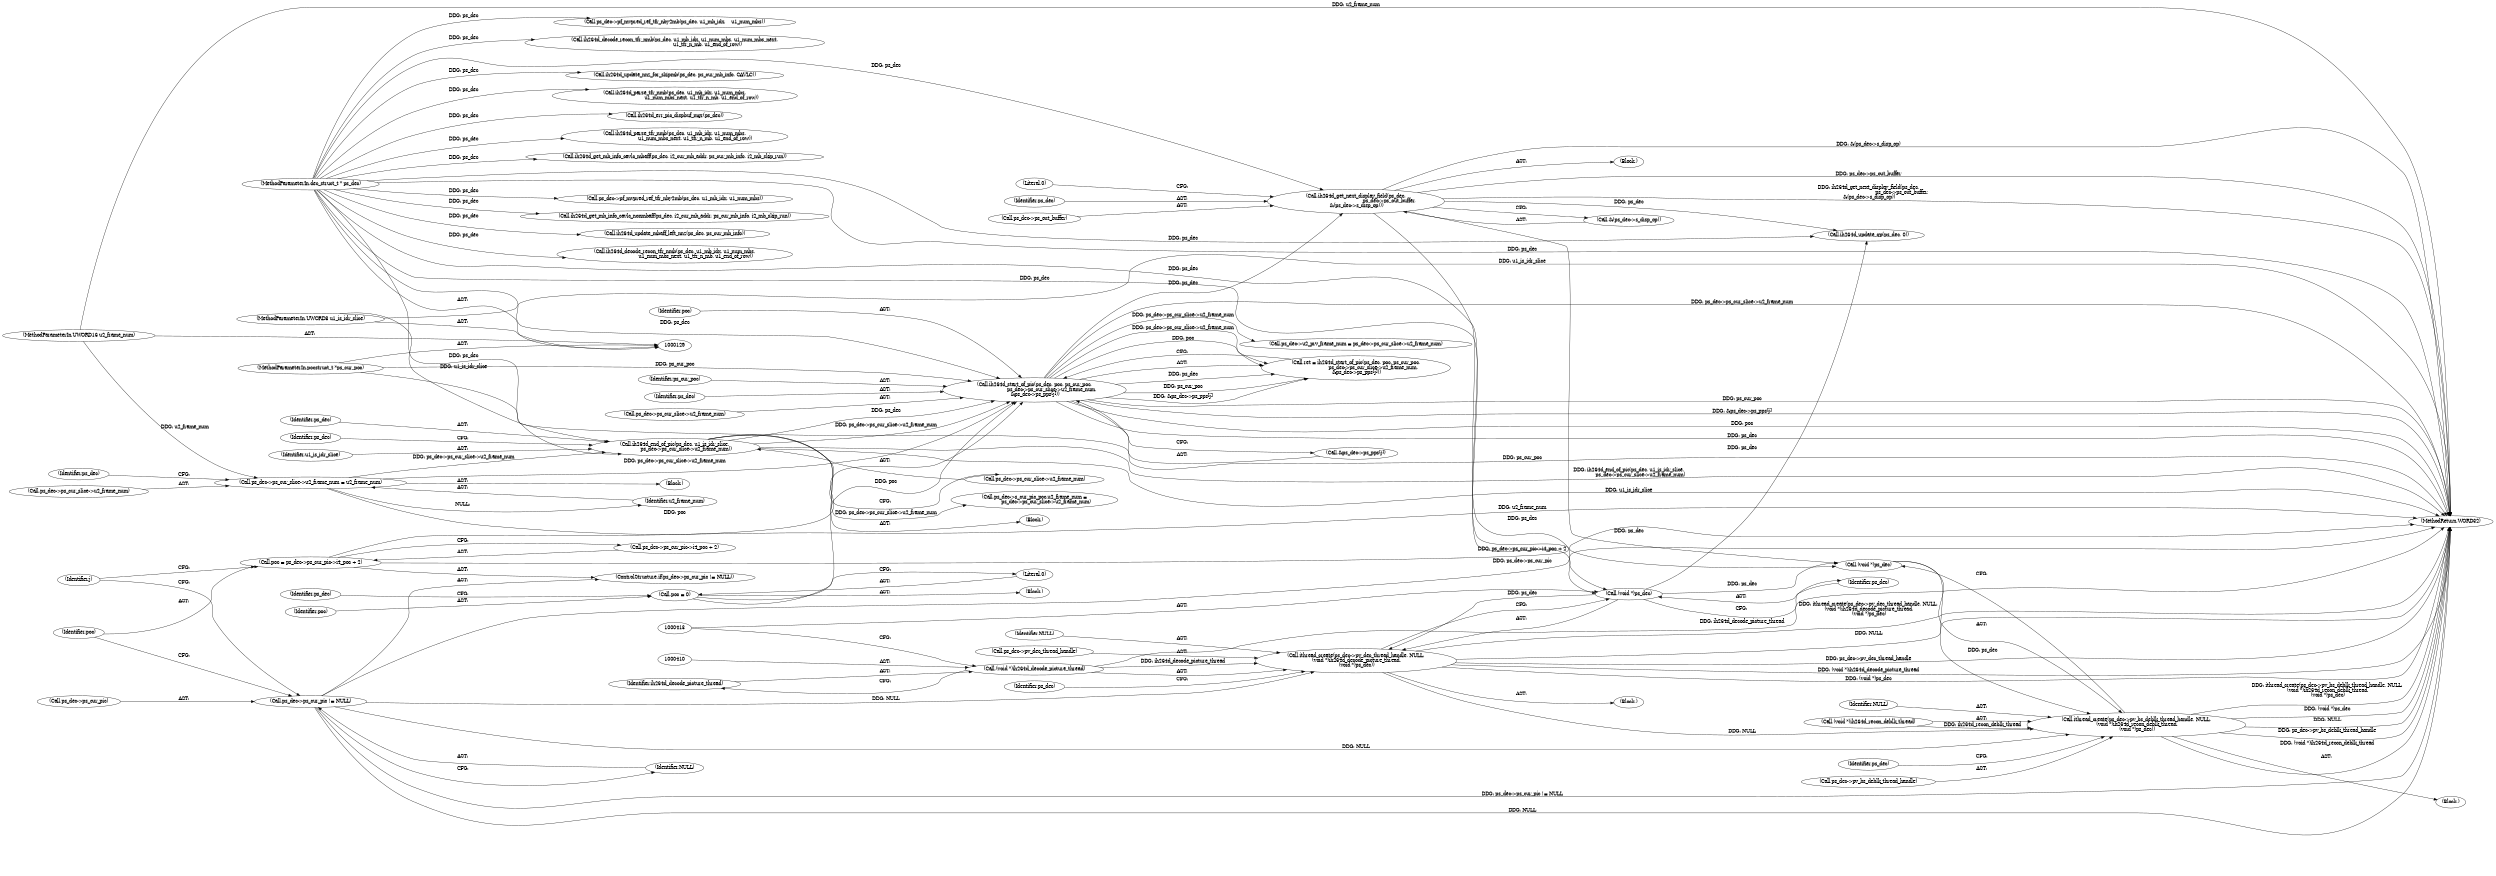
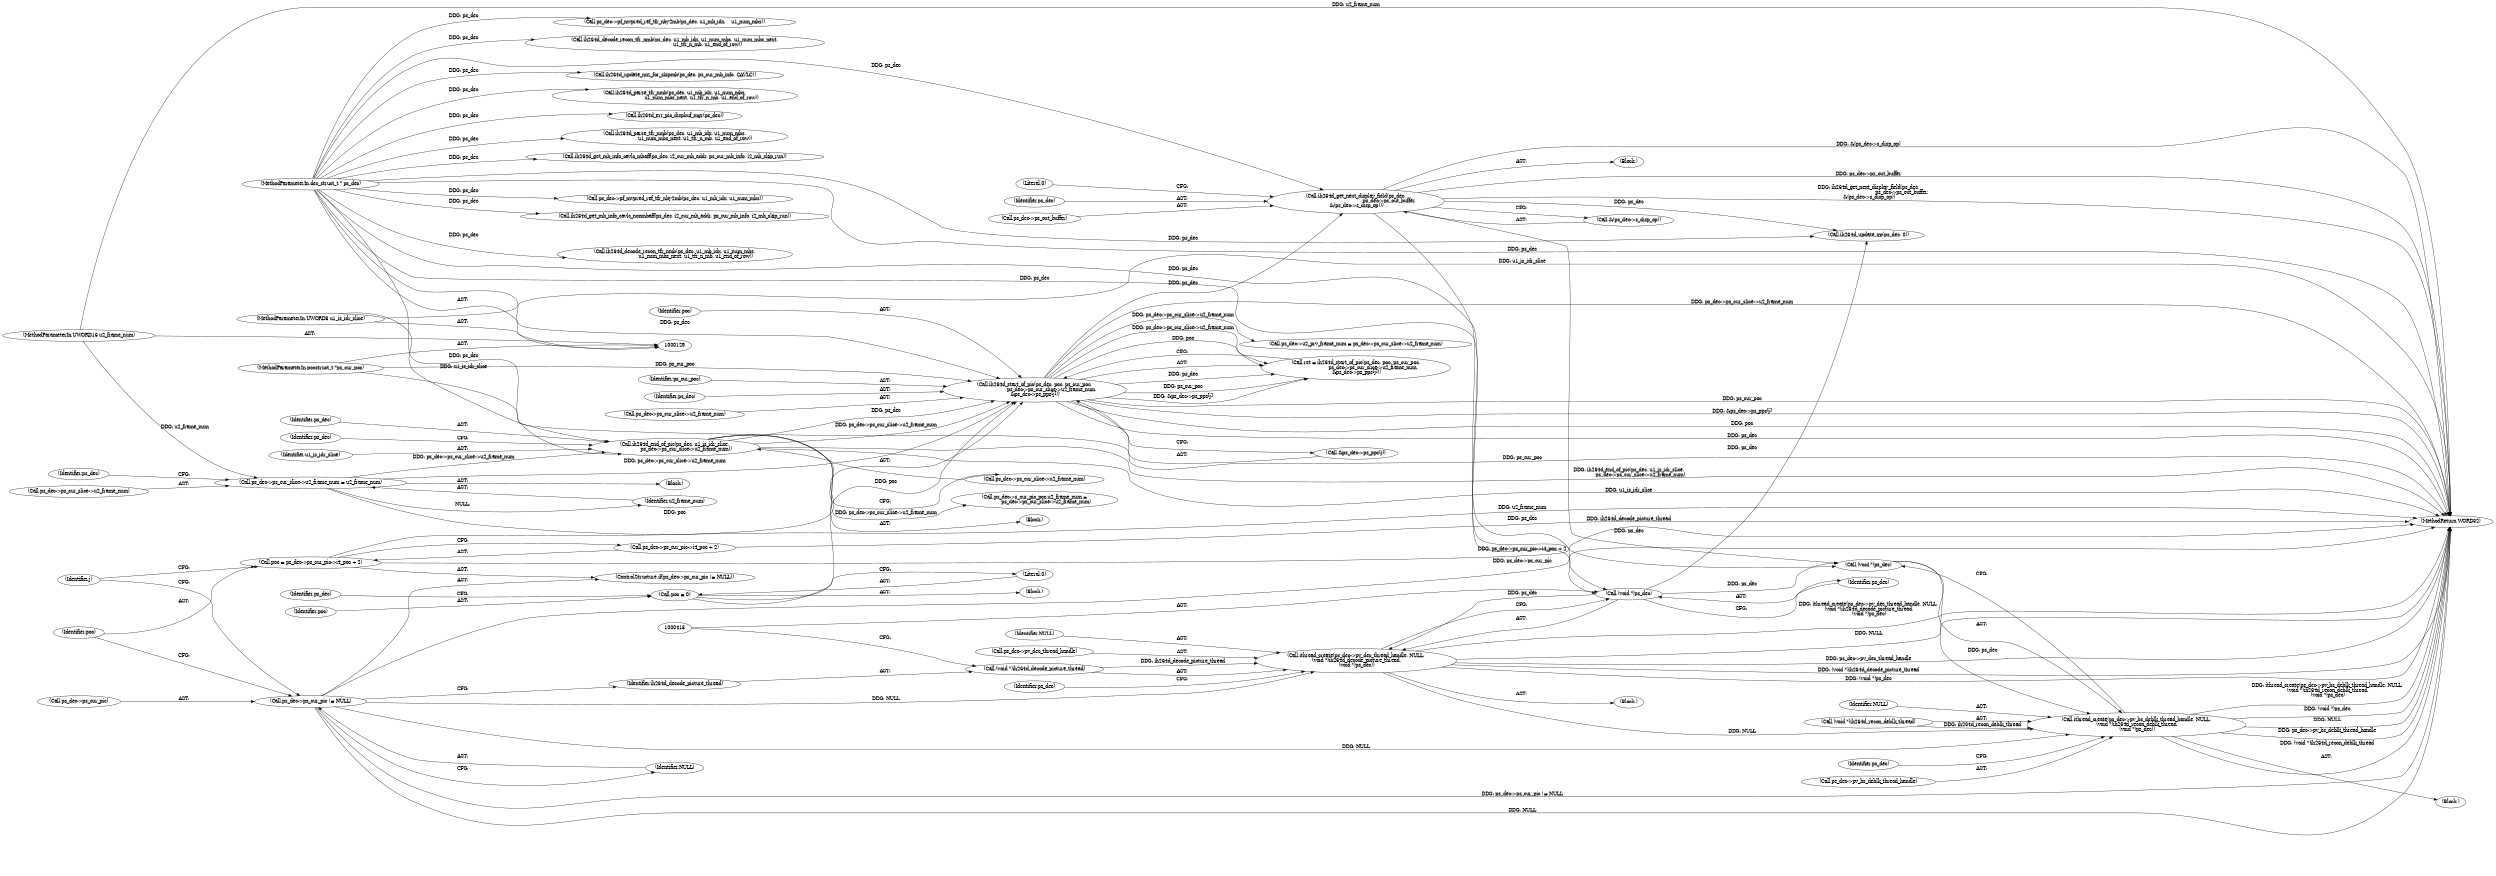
node "(Call,ih264d_update_mbaff_left_nnz(ps_dec, ps_cur_mb_info))": removed
edge "(Call,(void *)ih264d_decode_picture_thread)" -> "(MethodReturn,WORD32)": now "(Call,ps_dec->ps_cur_pic->i4_poc + 2)" -> "(MethodReturn,WORD32)"
node "1000410": removed
edge "(Call,(void *)ih264d_decode_picture_thread)" -> "(Identifier,ih264d_decode_picture_thread)": now "(Call,ps_dec->ps_cur_pic != NULL)" -> "(Identifier,ih264d_decode_picture_thread)"
